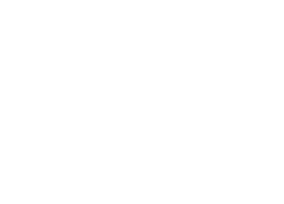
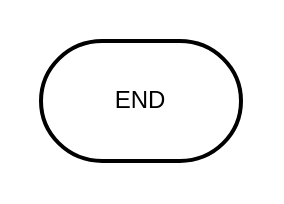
node "END": added
